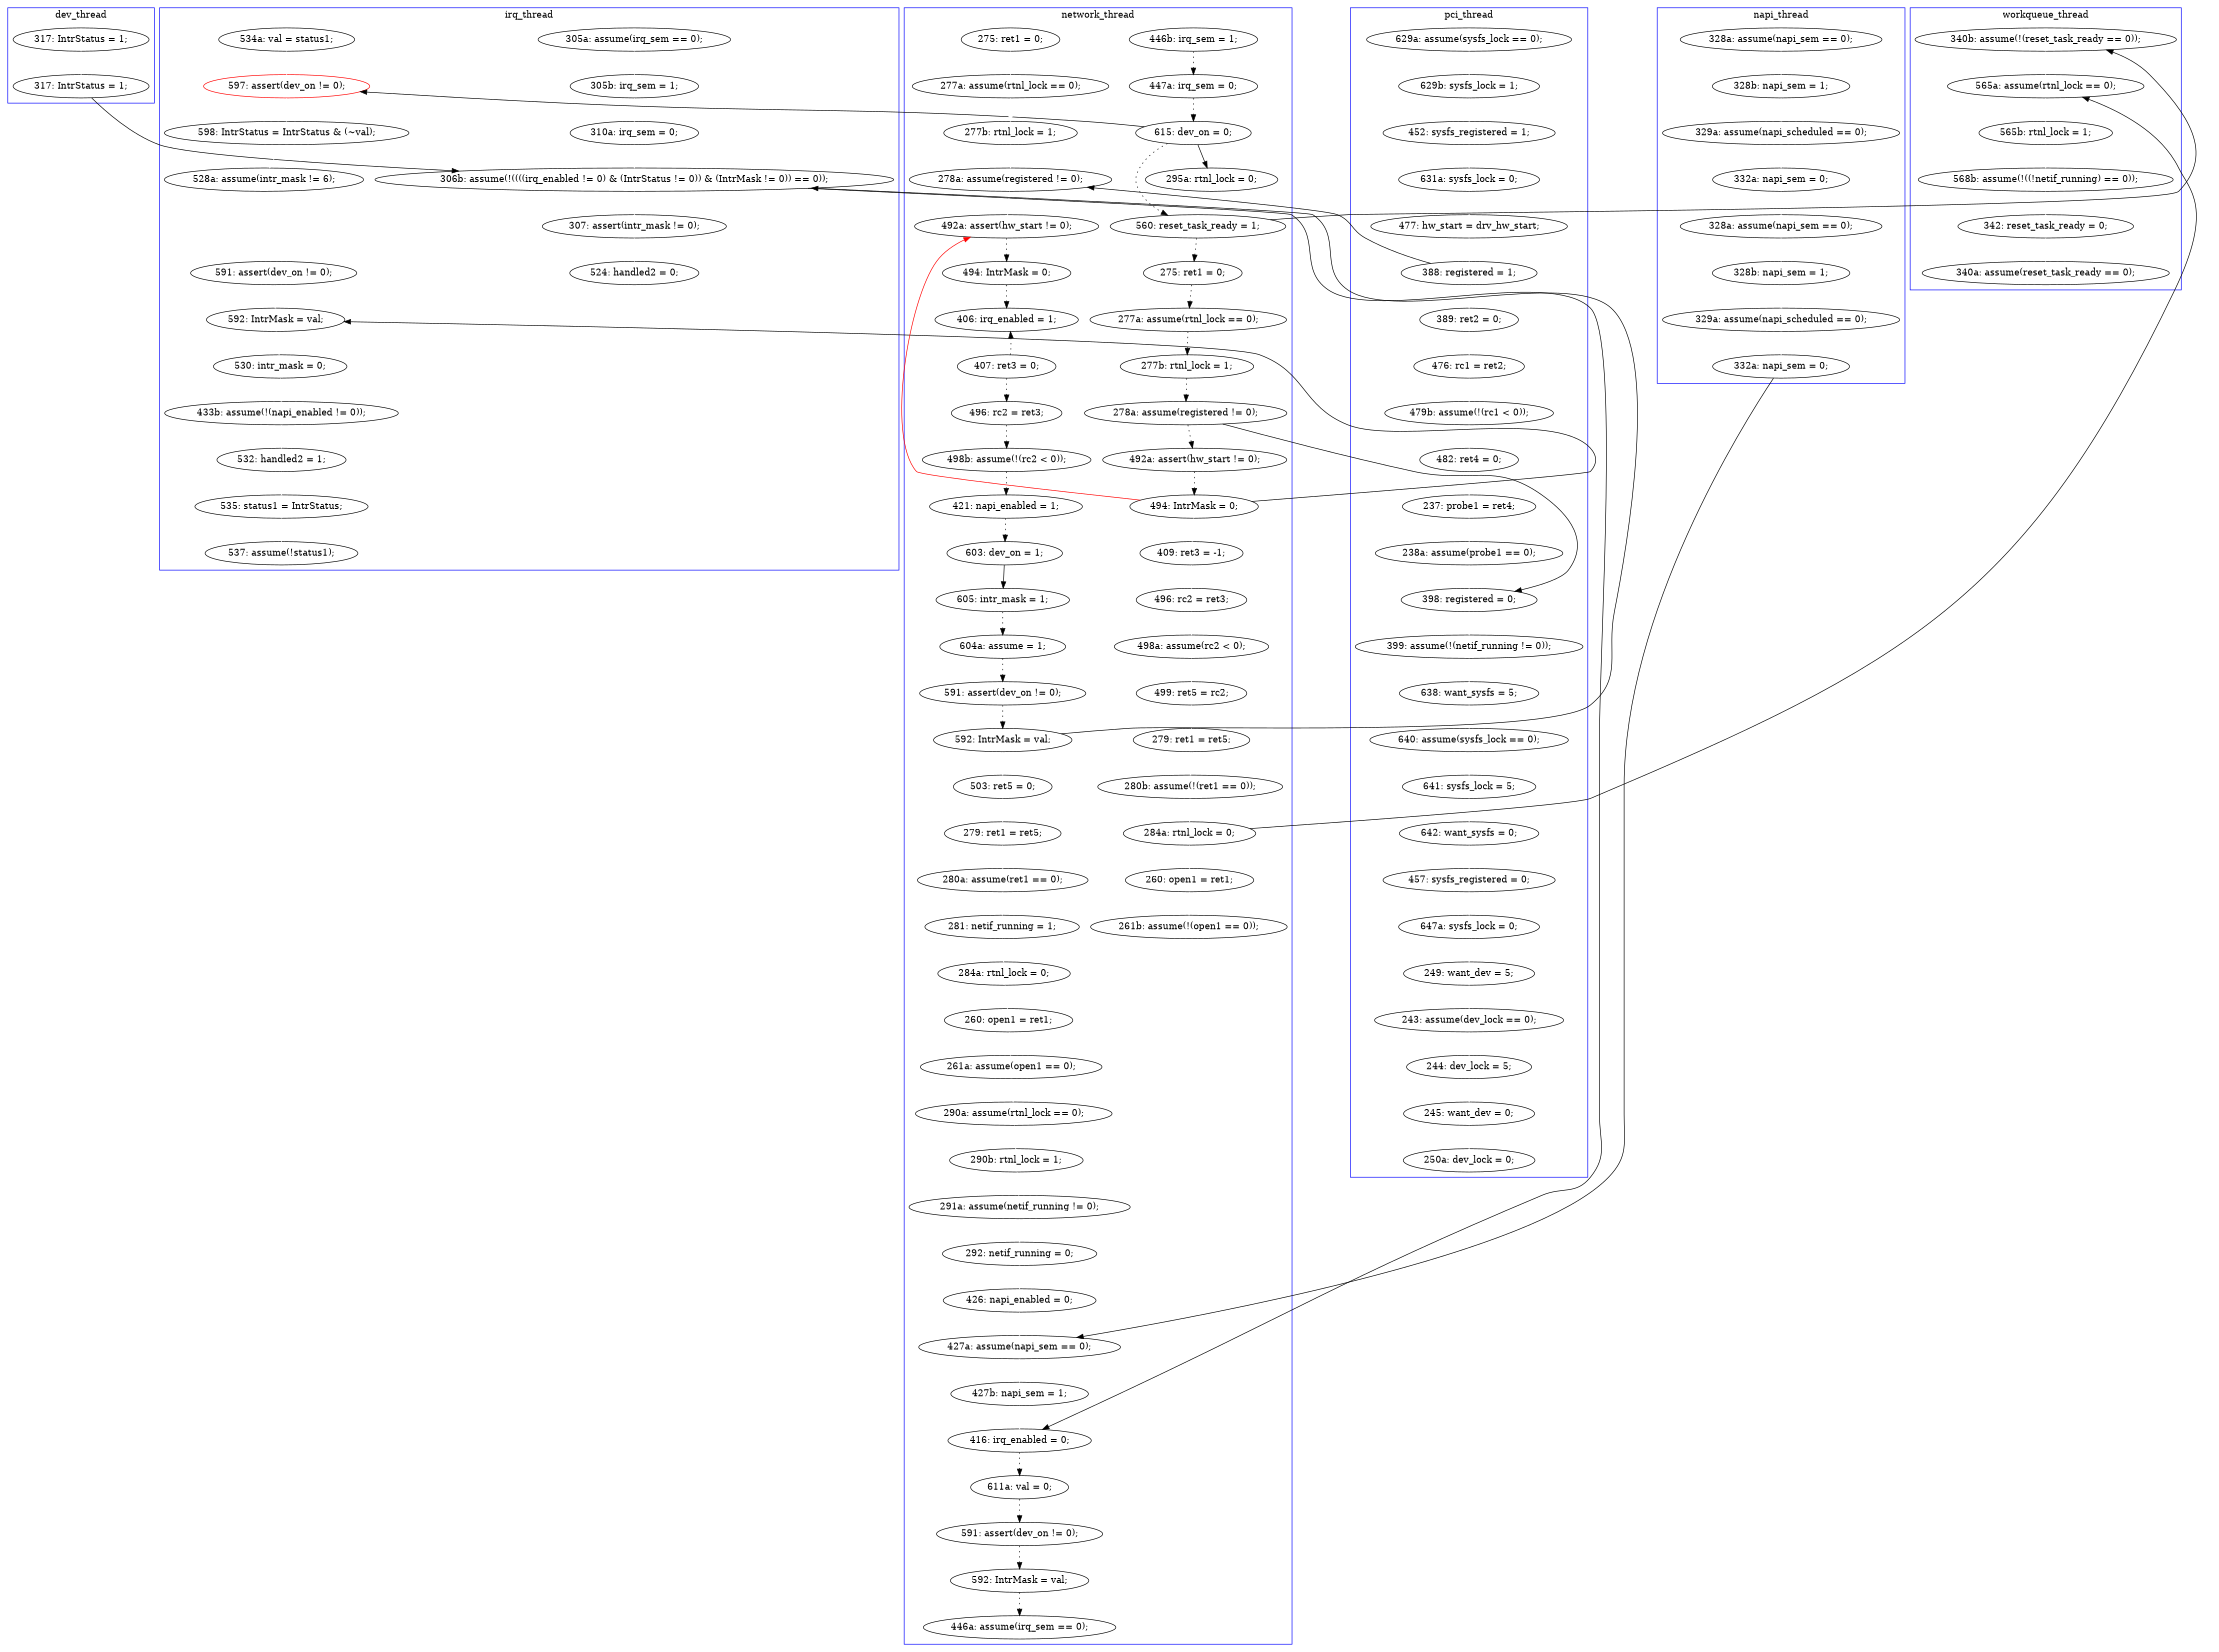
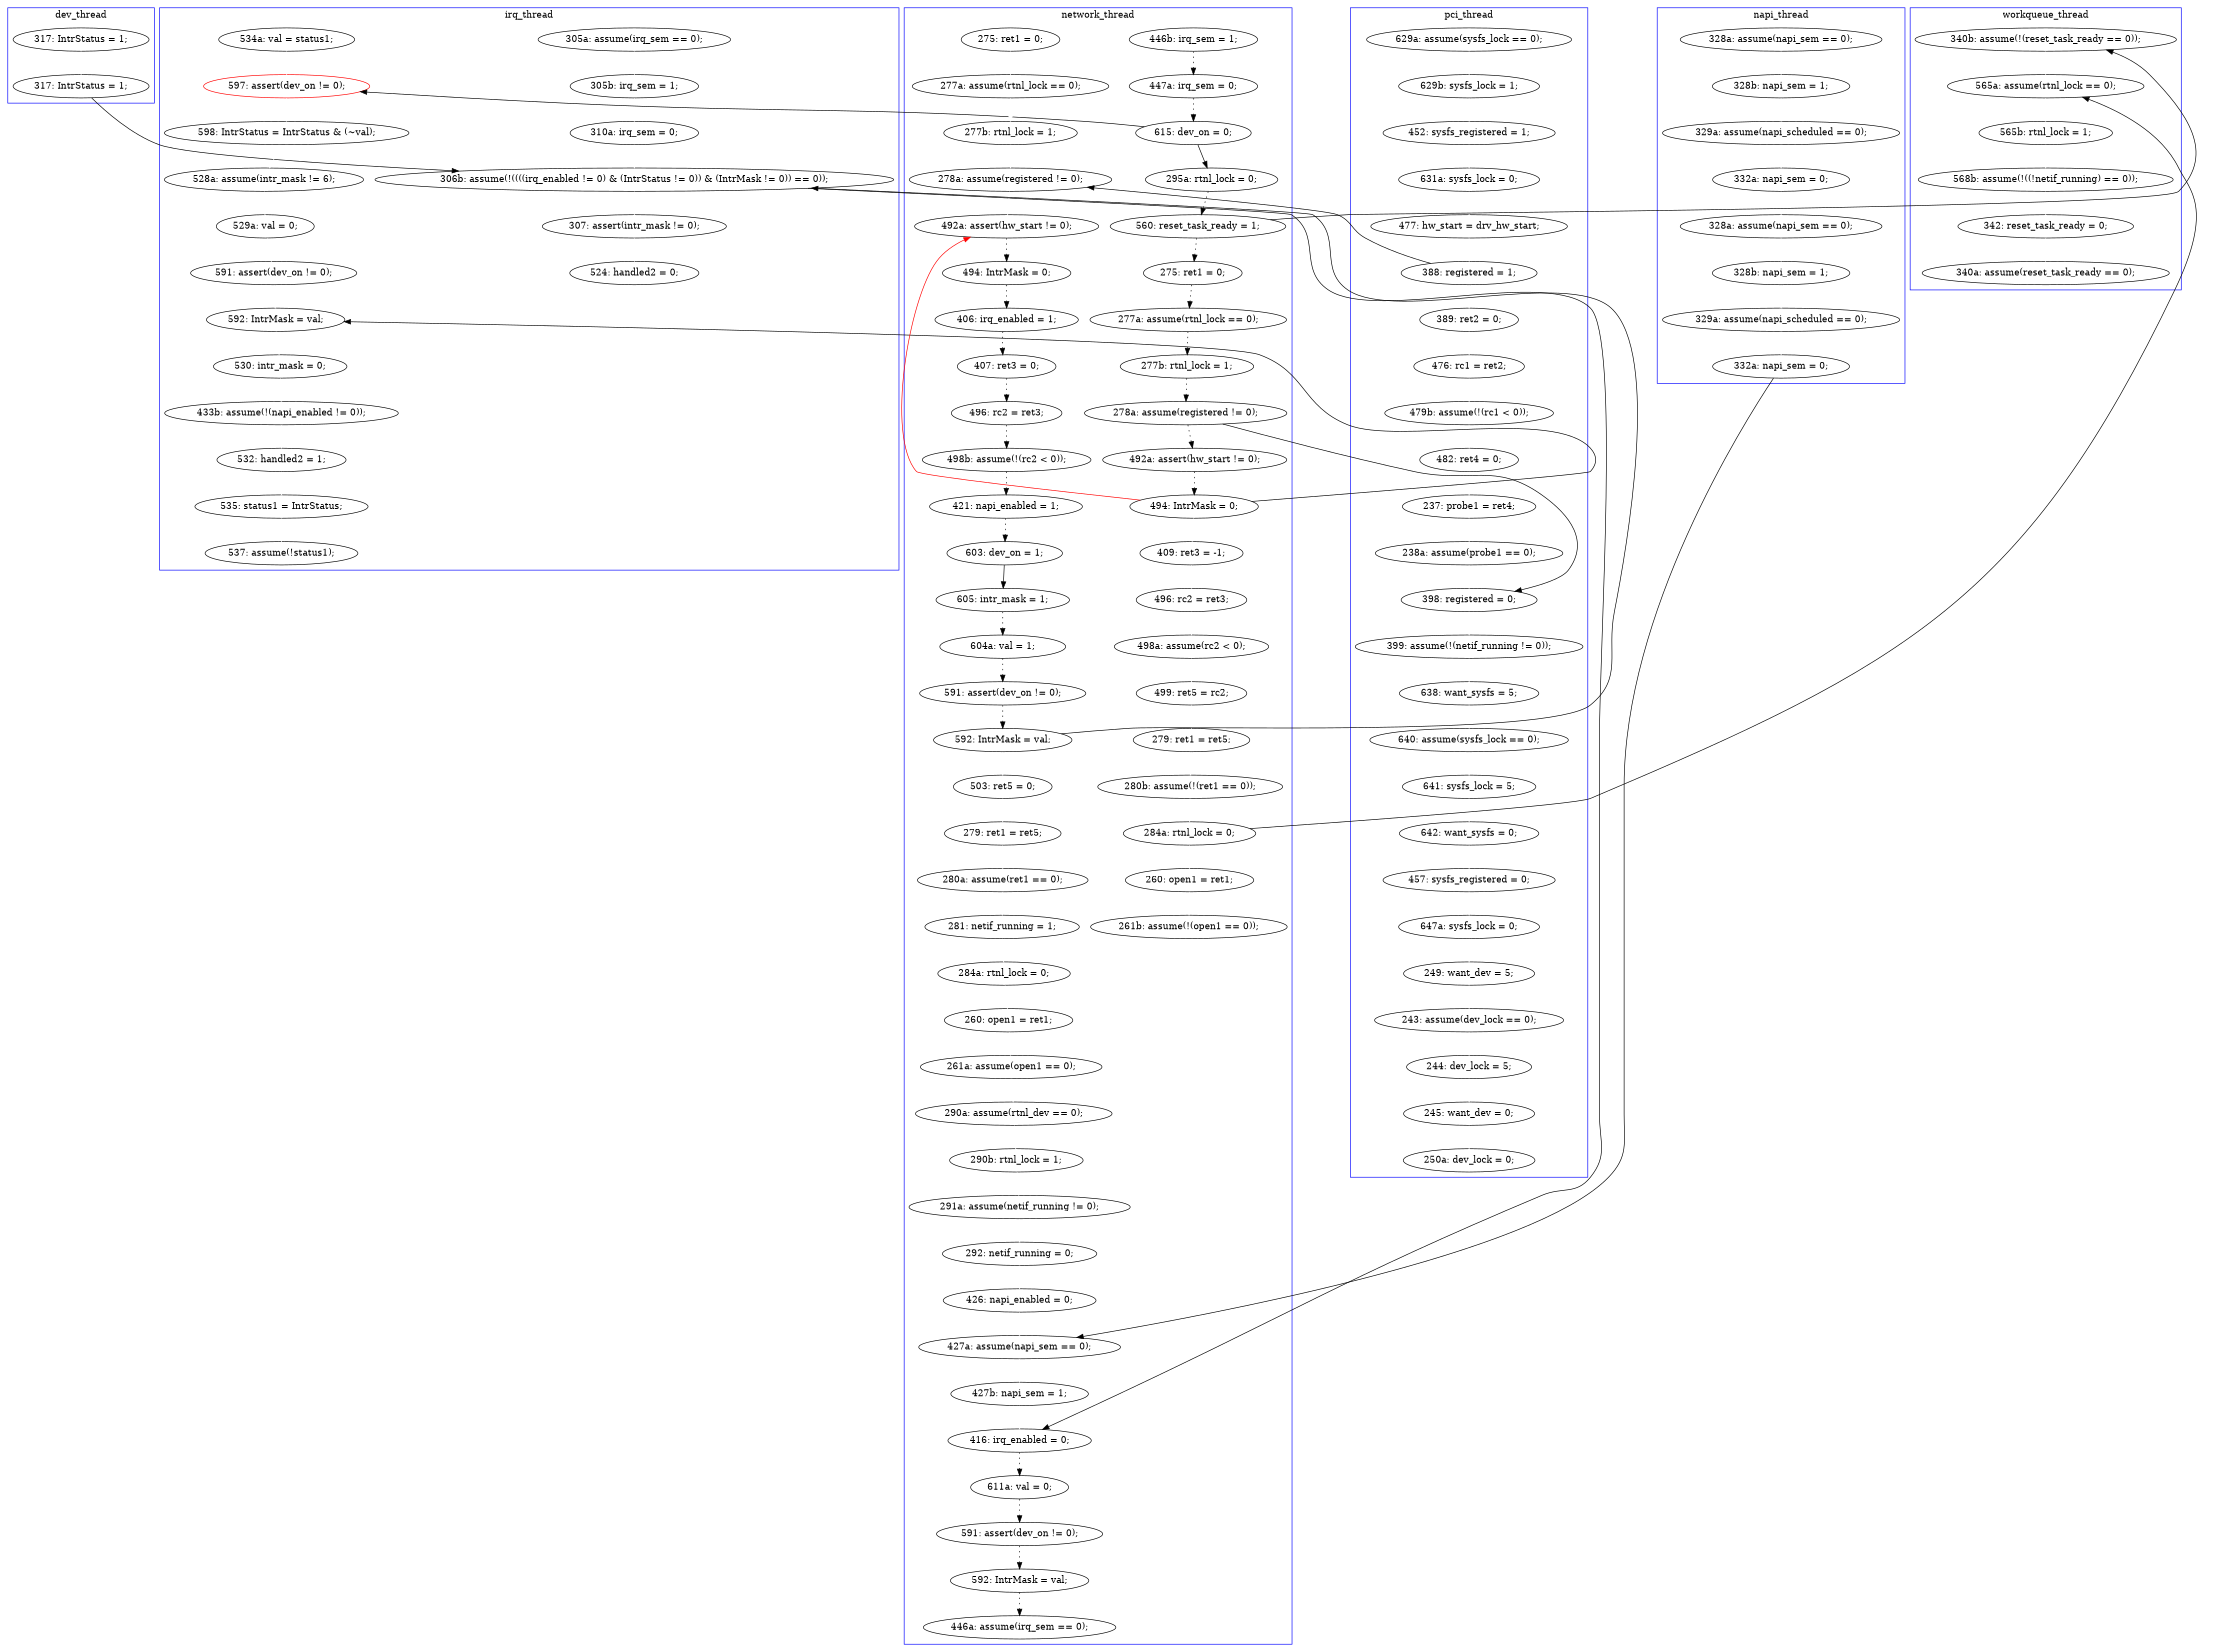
edge "615: dev_on = 0;" -> "560: reset_task_ready = 1;": now "295a: rtnl_lock = 0;" -> "560: reset_task_ready = 1;"
node "529a: val = 0;": added
edge "407: ret3 = 0;" -> "406: irq_enabled = 1;": reversed
node "604a: assume = 1;": label "604a: assume = 1;" -> "604a: val = 1;"
node "290a: assume(rtnl_lock == 0);": label "290a: assume(rtnl_lock == 0);" -> "290a: assume(rtnl_dev == 0);"
